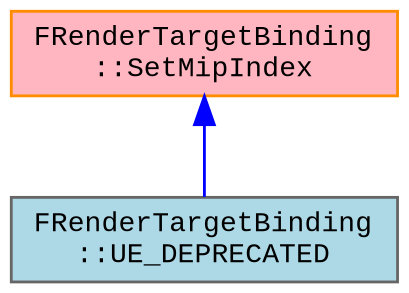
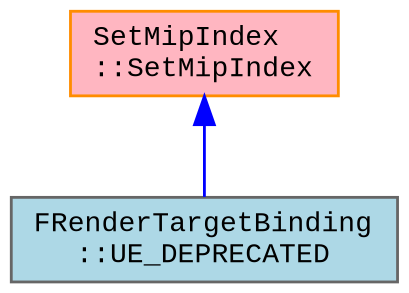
node "FRenderTargetBinding ::SetMipIndex": label "FRenderTargetBinding ::SetMipIndex" -> "SetMipIndex ::SetMipIndex"
